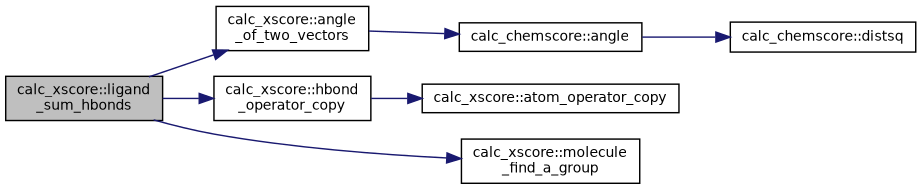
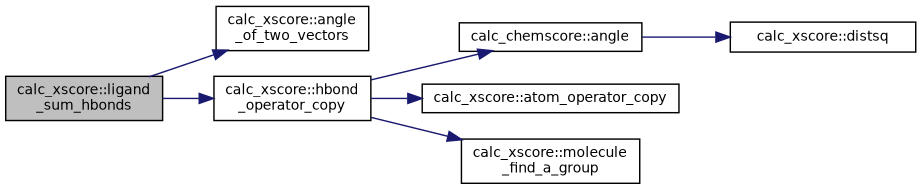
edge "calc_xscore::angle _of_two_vectors" -> "calc_chemscore::angle": now "calc_xscore::hbond _operator_copy" -> "calc_chemscore::angle"
node "calc_chemscore::distsq": label "calc_chemscore::distsq" -> "calc_xscore::distsq"
edge "calc_xscore::ligand _sum_hbonds" -> "calc_xscore::molecule _find_a_group": now "calc_xscore::hbond _operator_copy" -> "calc_xscore::molecule _find_a_group"
